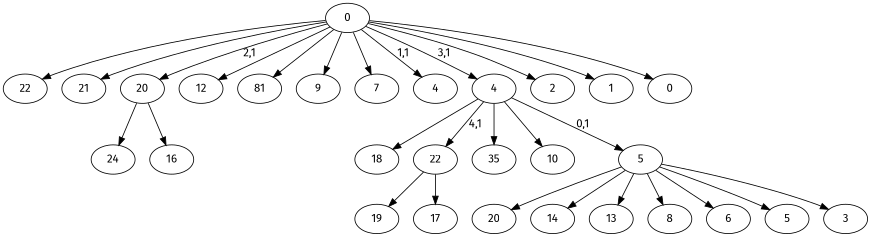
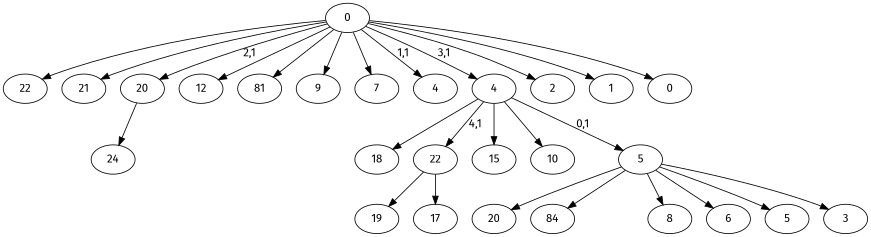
node "16": removed
node "35": label "35" -> "15"
node "14": label "14" -> "84"
node "13": removed
